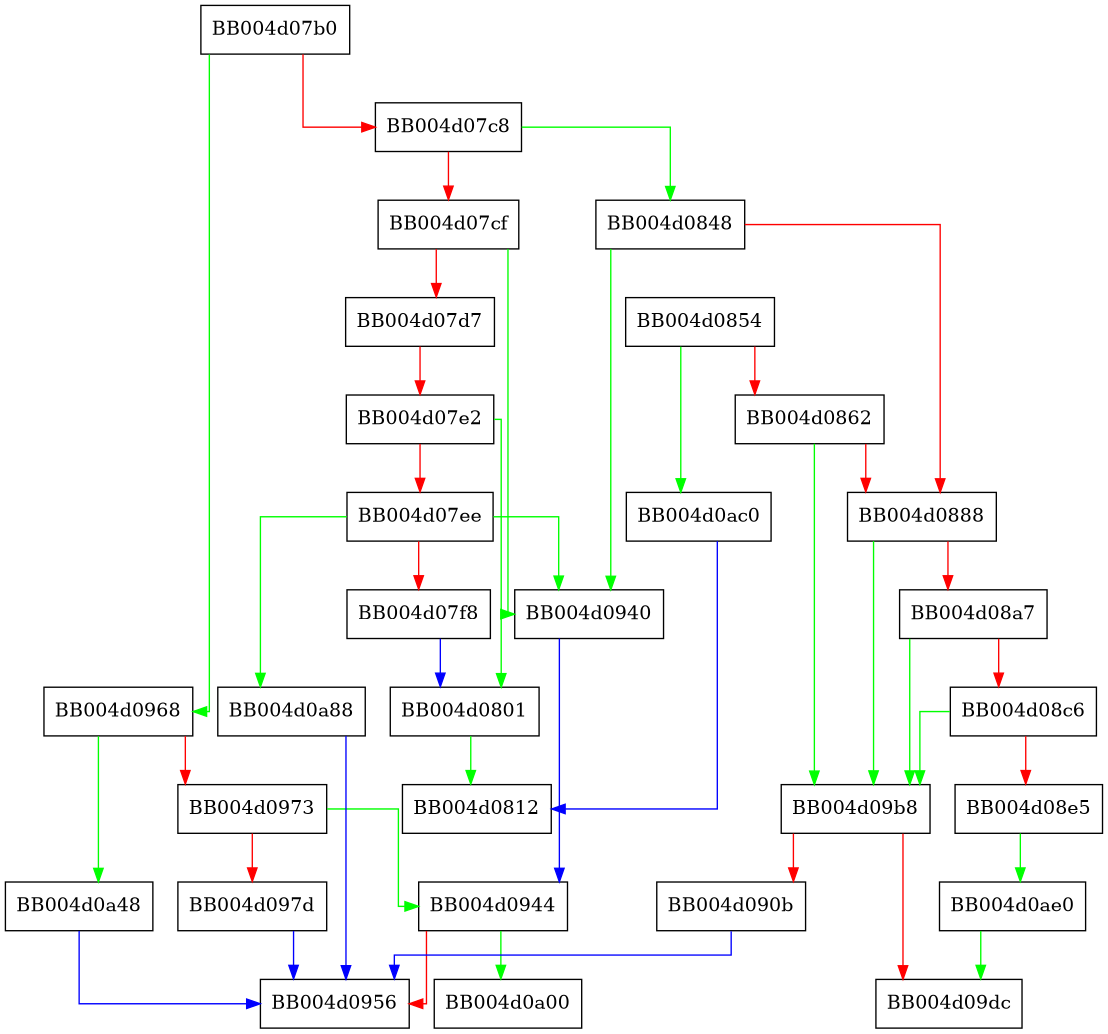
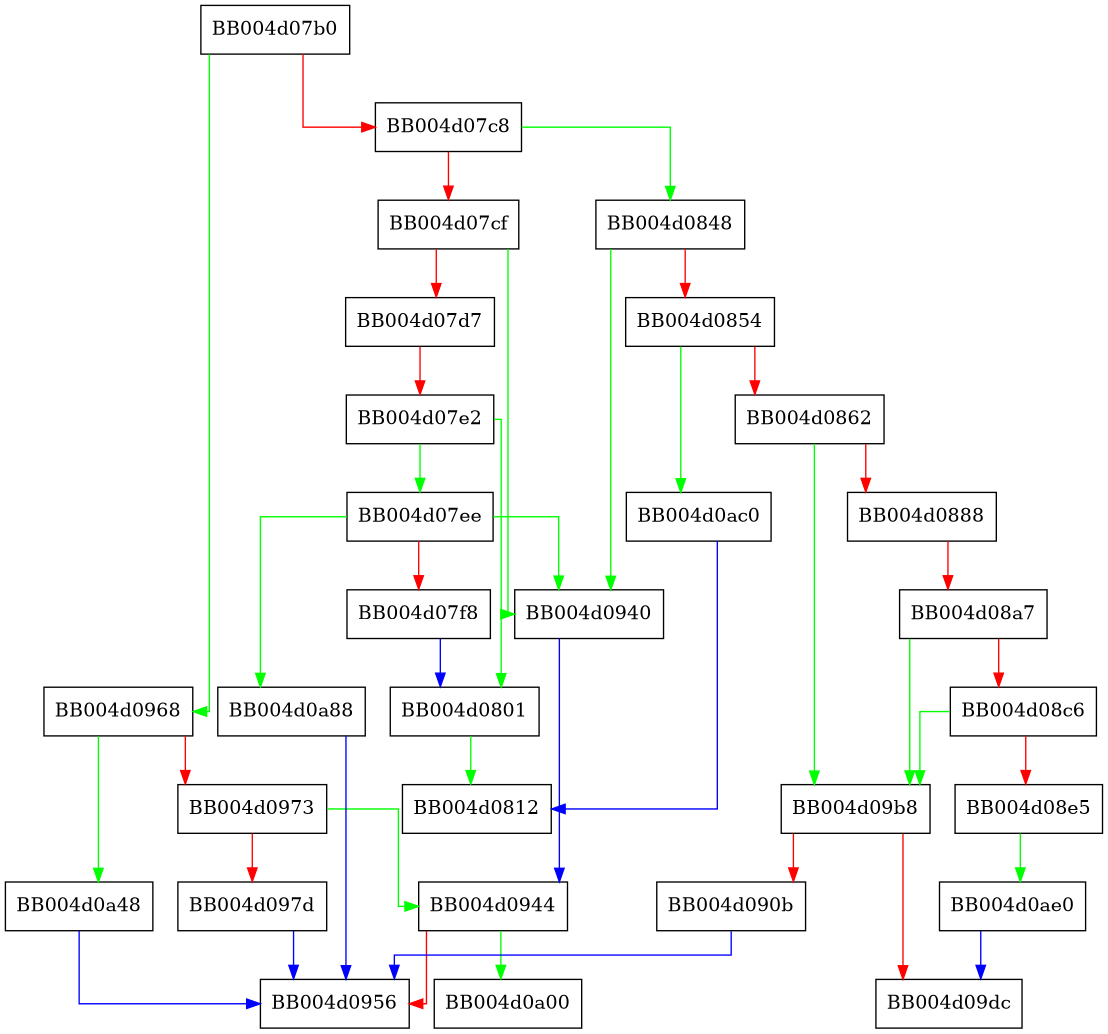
edge "BB004d0848" -> "BB004d0888": now "BB004d0848" -> "BB004d0854"
edge "BB004d07e2" -> "BB004d07ee": color red -> green
edge "BB004d0888" -> "BB004d09b8": removed
edge "BB004d0ae0" -> "BB004d09dc": color green -> blue
